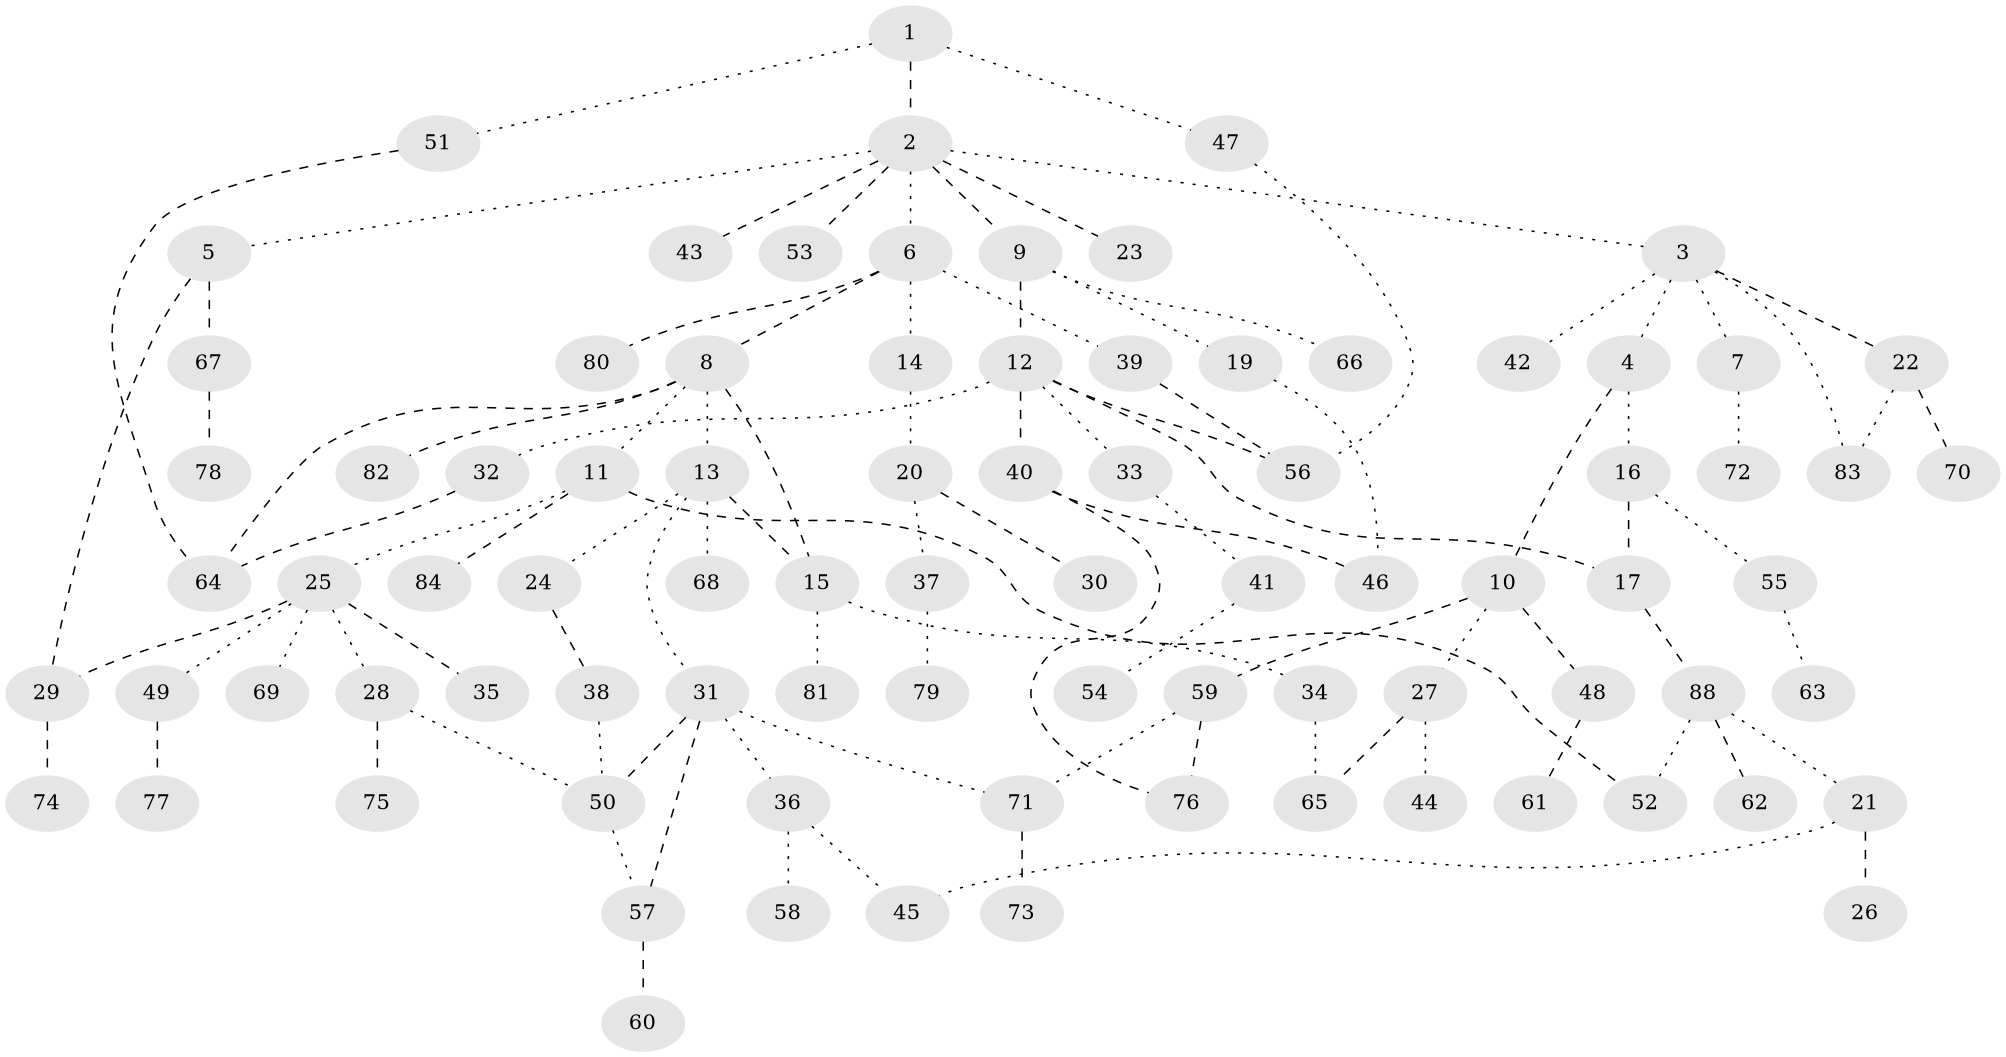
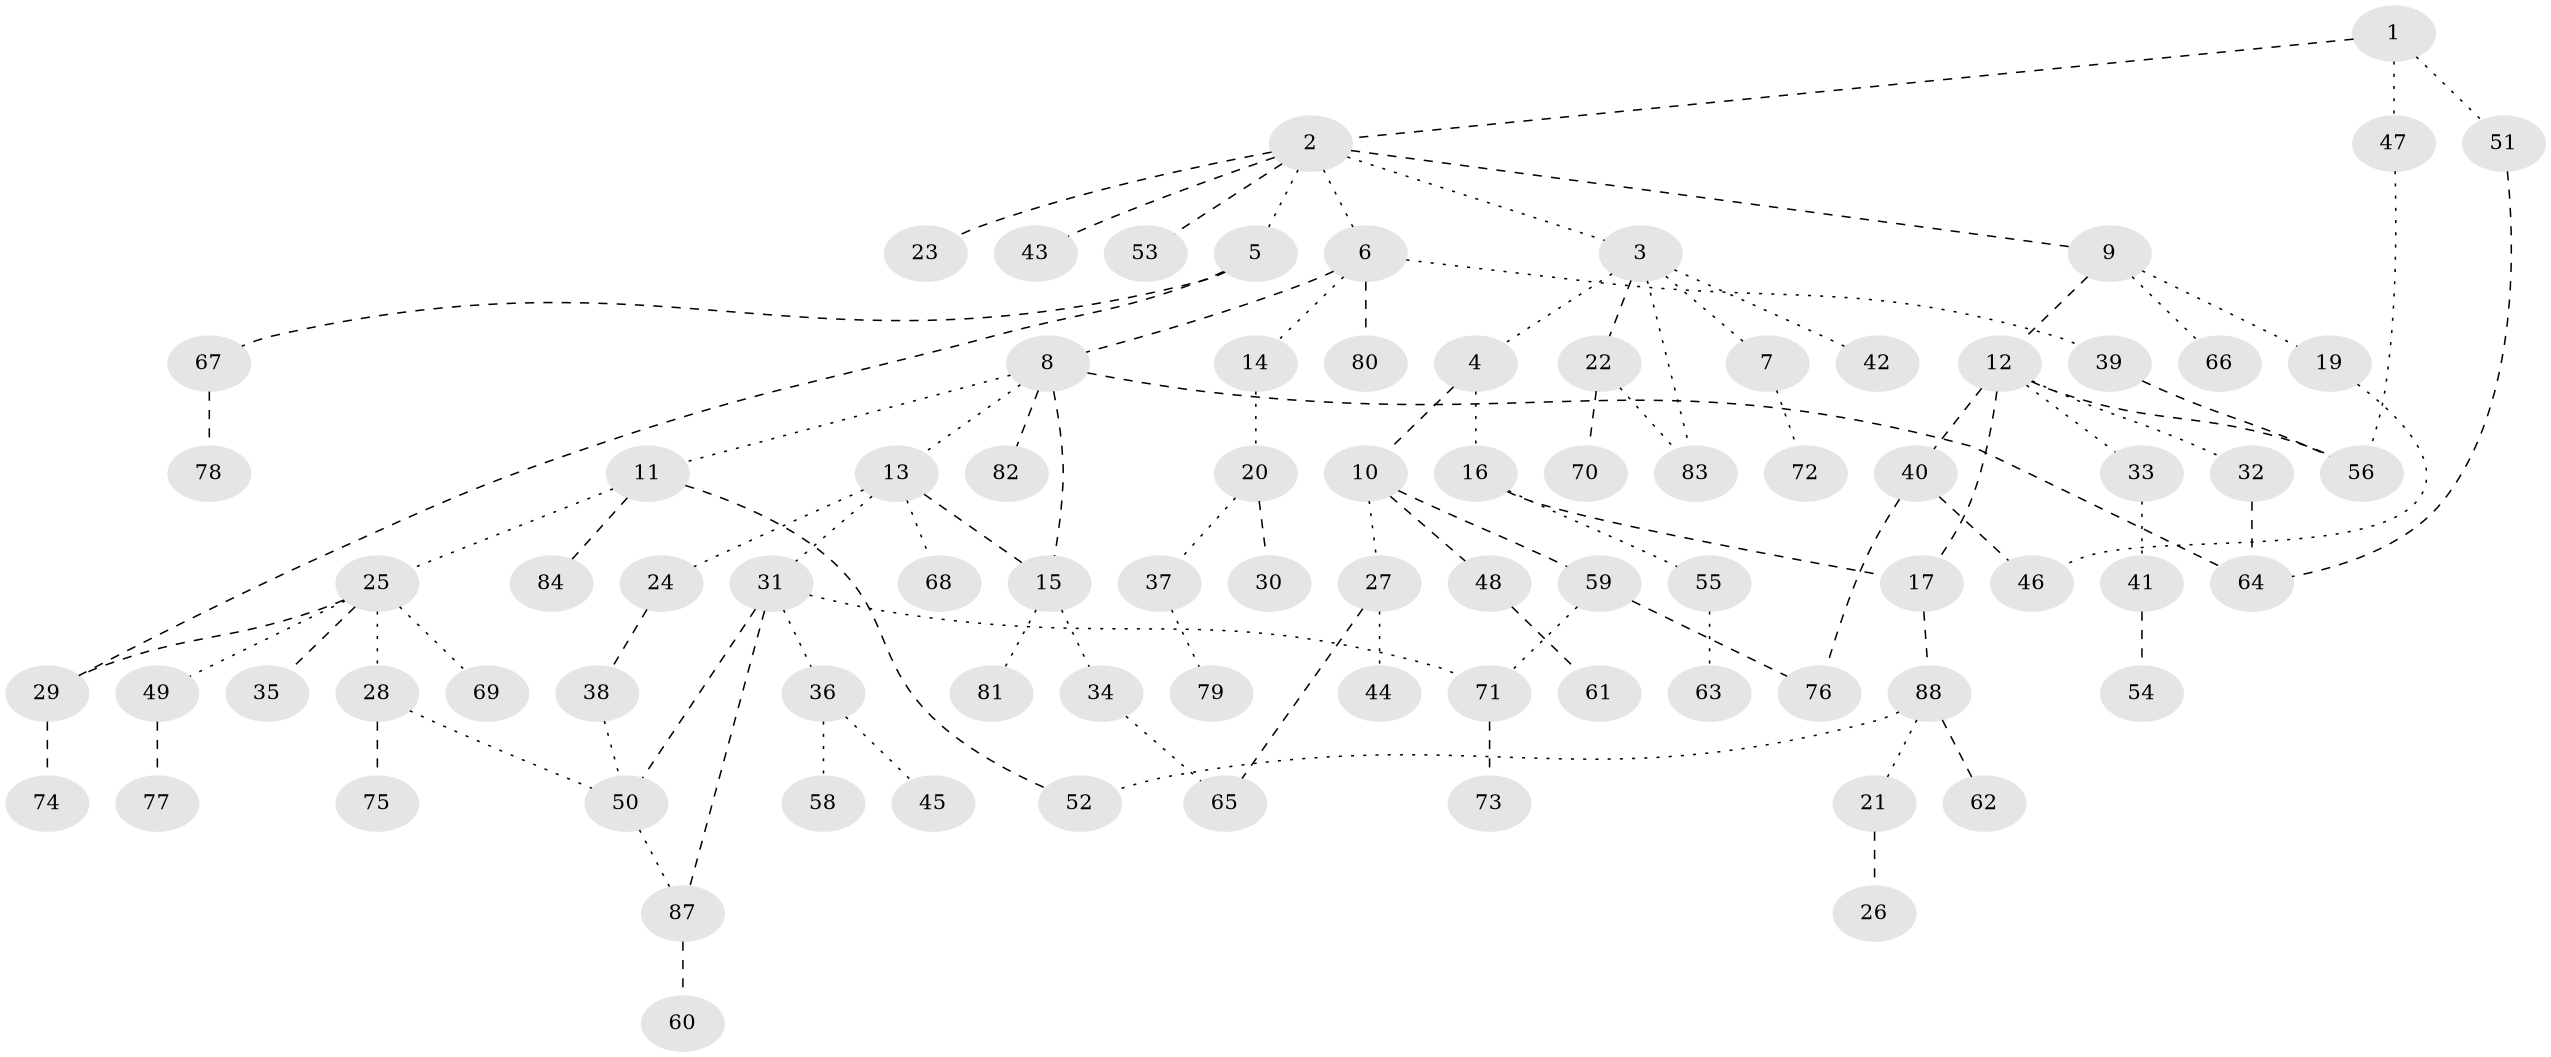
edge "41" -- "54": style dotted -> dashed
edge "21" -- "45": removed
node "57": label "57" -> "87"
